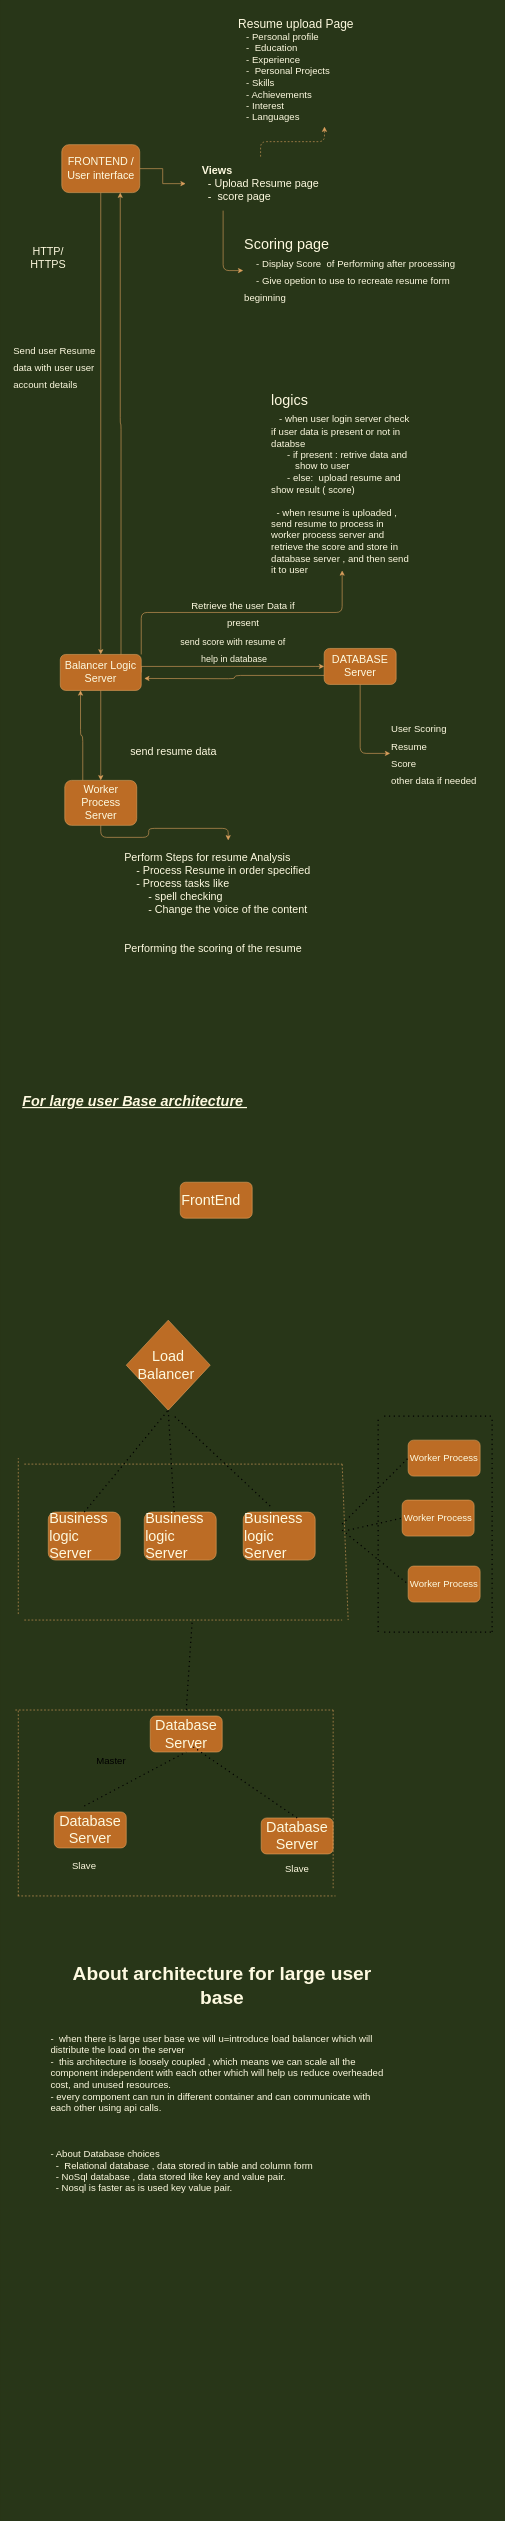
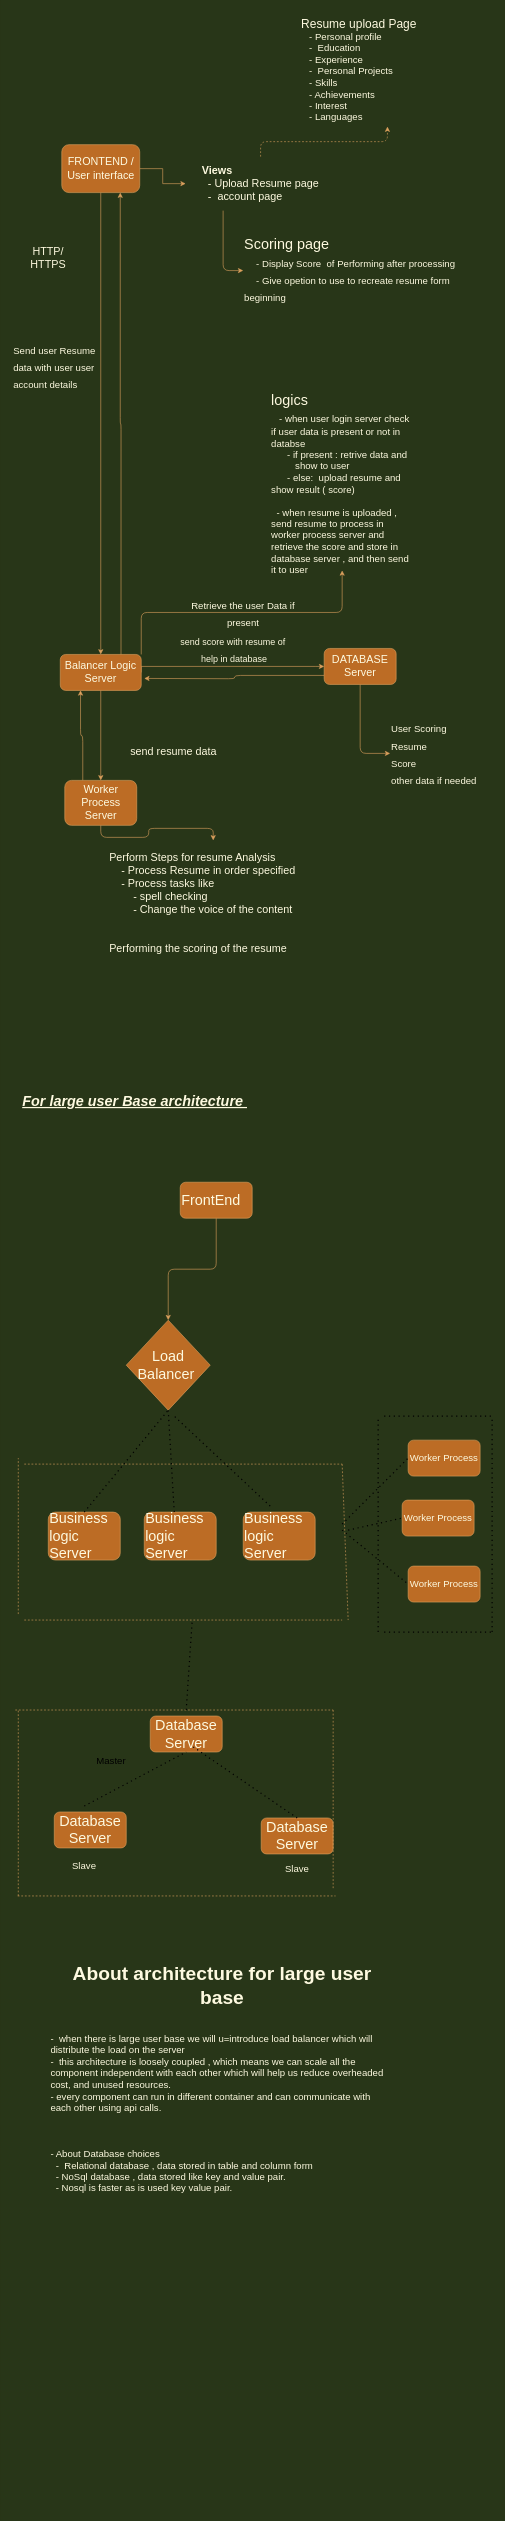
node "Resume upload Page - Personal profile - Education - Experience - Personal Projects - Skills - Achievements - Interest - Languages": moved (325, 69) -> (388, 69)
node "Views - Upload Resume page - score page": label "Views - Upload Resume page - score page" -> "Views - Upload Resume page - account page"
node "Perform Steps for resume Analysis - Process Resume in order specified - Process tasks like - spell checking - Change the voice of the content Performing the scoring of the resume": moved (228, 903) -> (213, 903)
edge "FrontEnd" -> "Load Balancer": added
